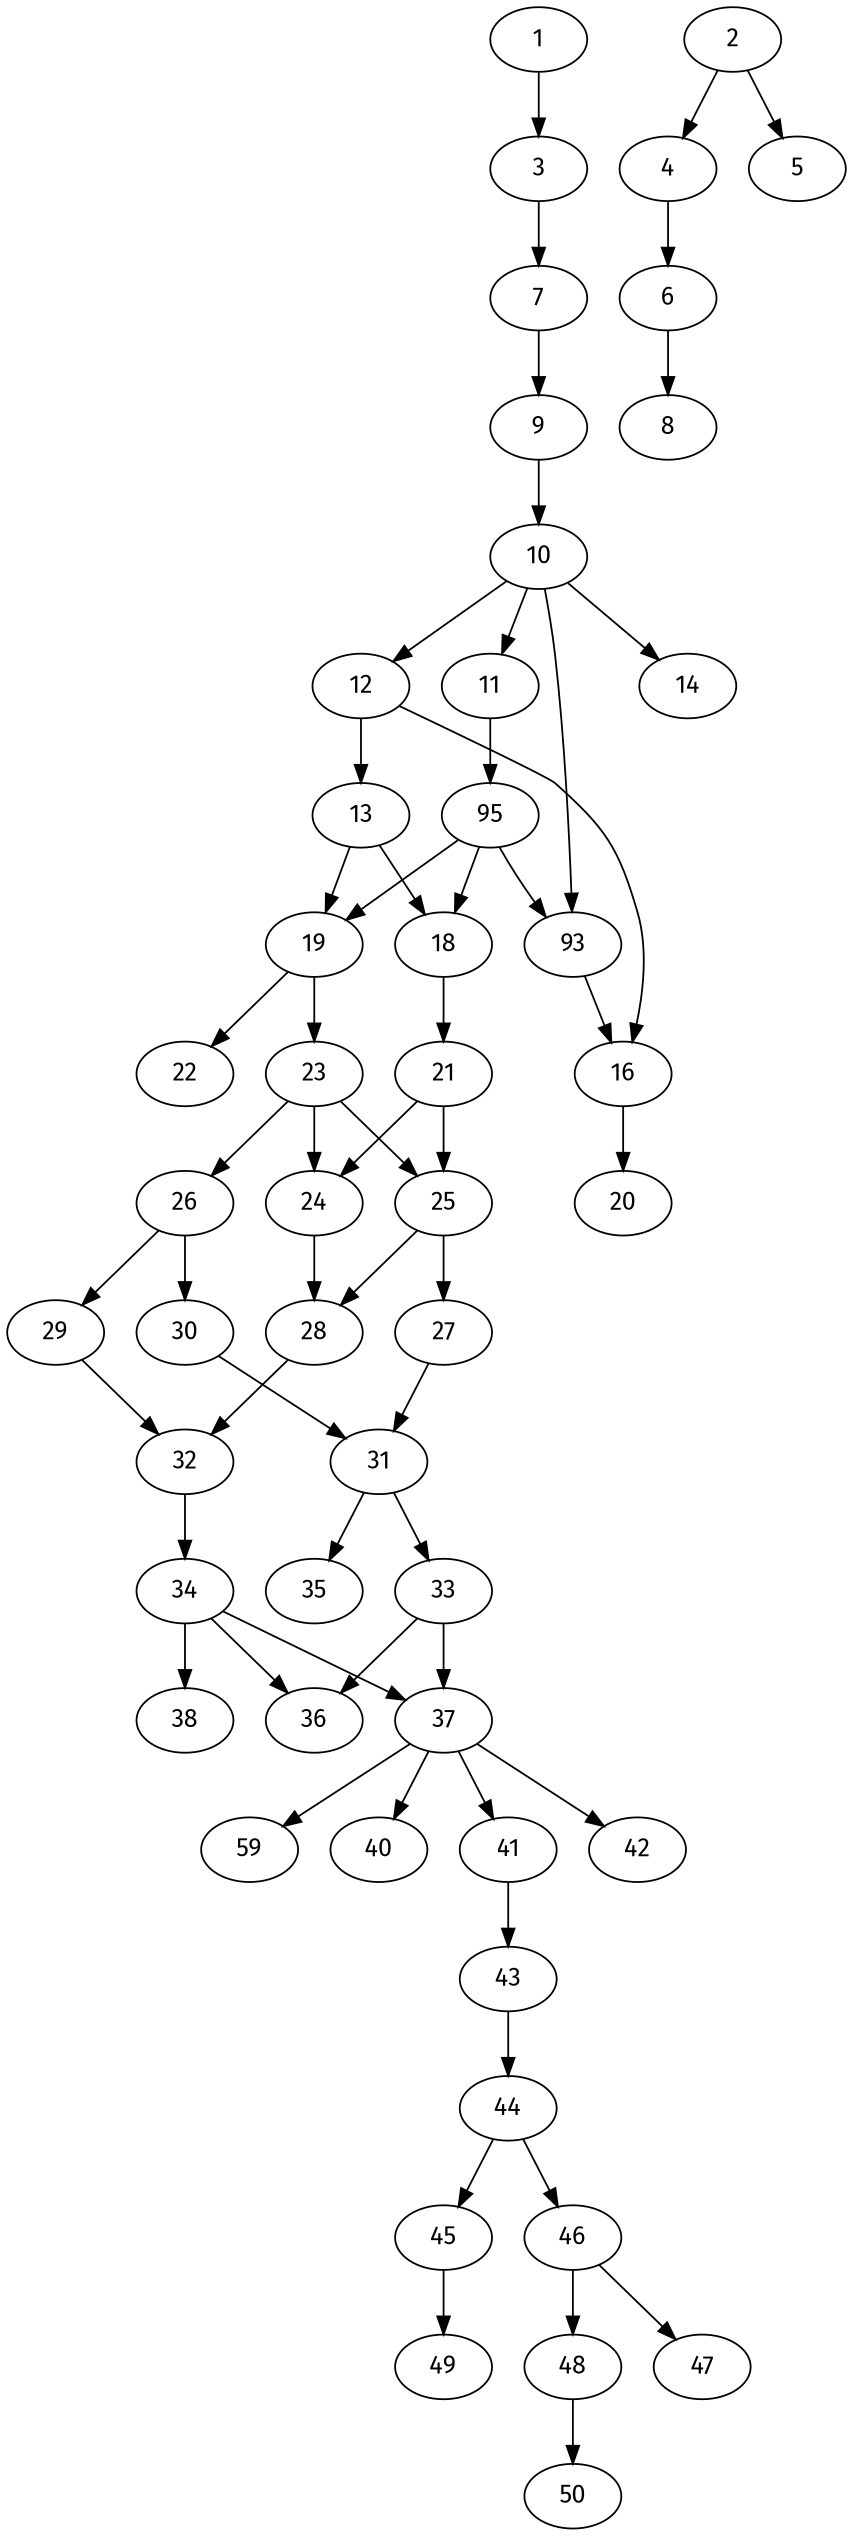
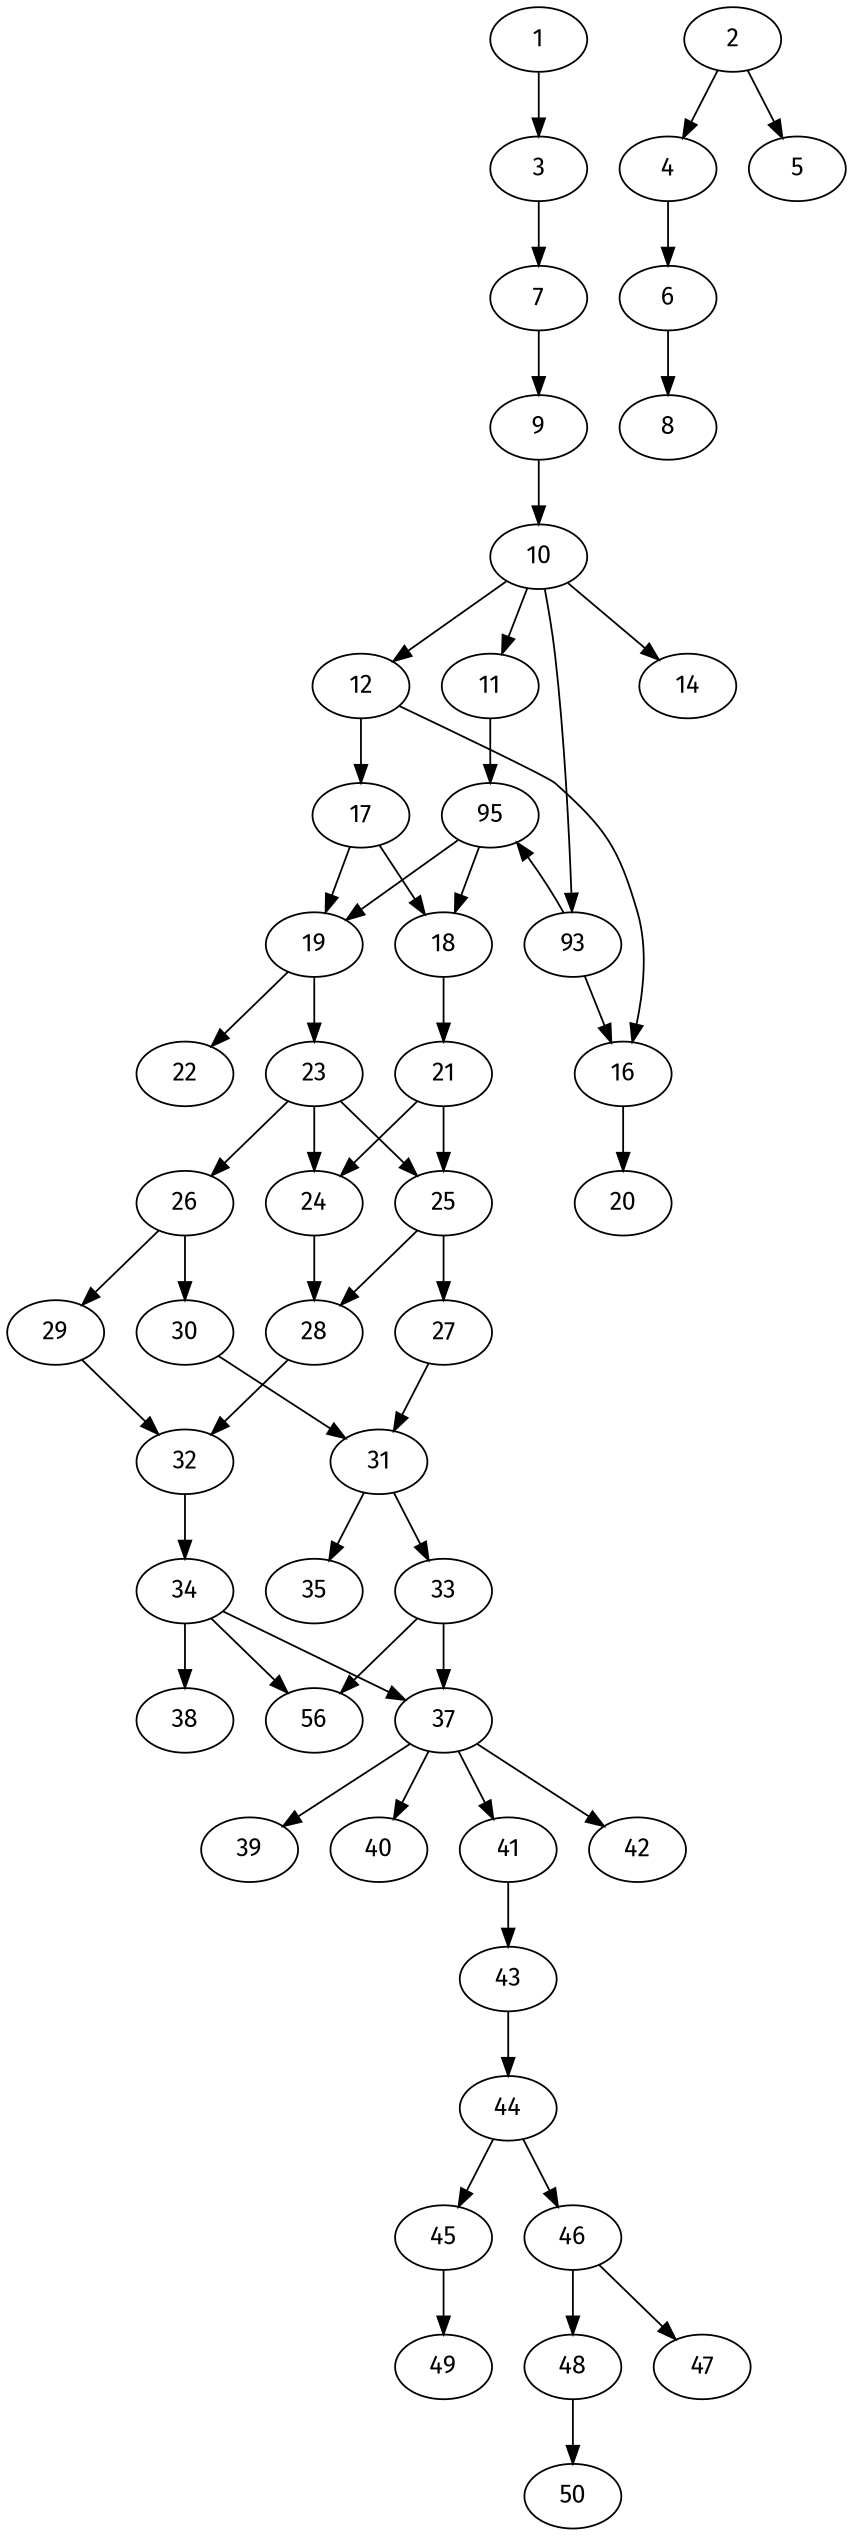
node "13": label "13" -> "17"
edge "95" -> "93": reversed
node "36": label "36" -> "56"
node "59": label "59" -> "39"
